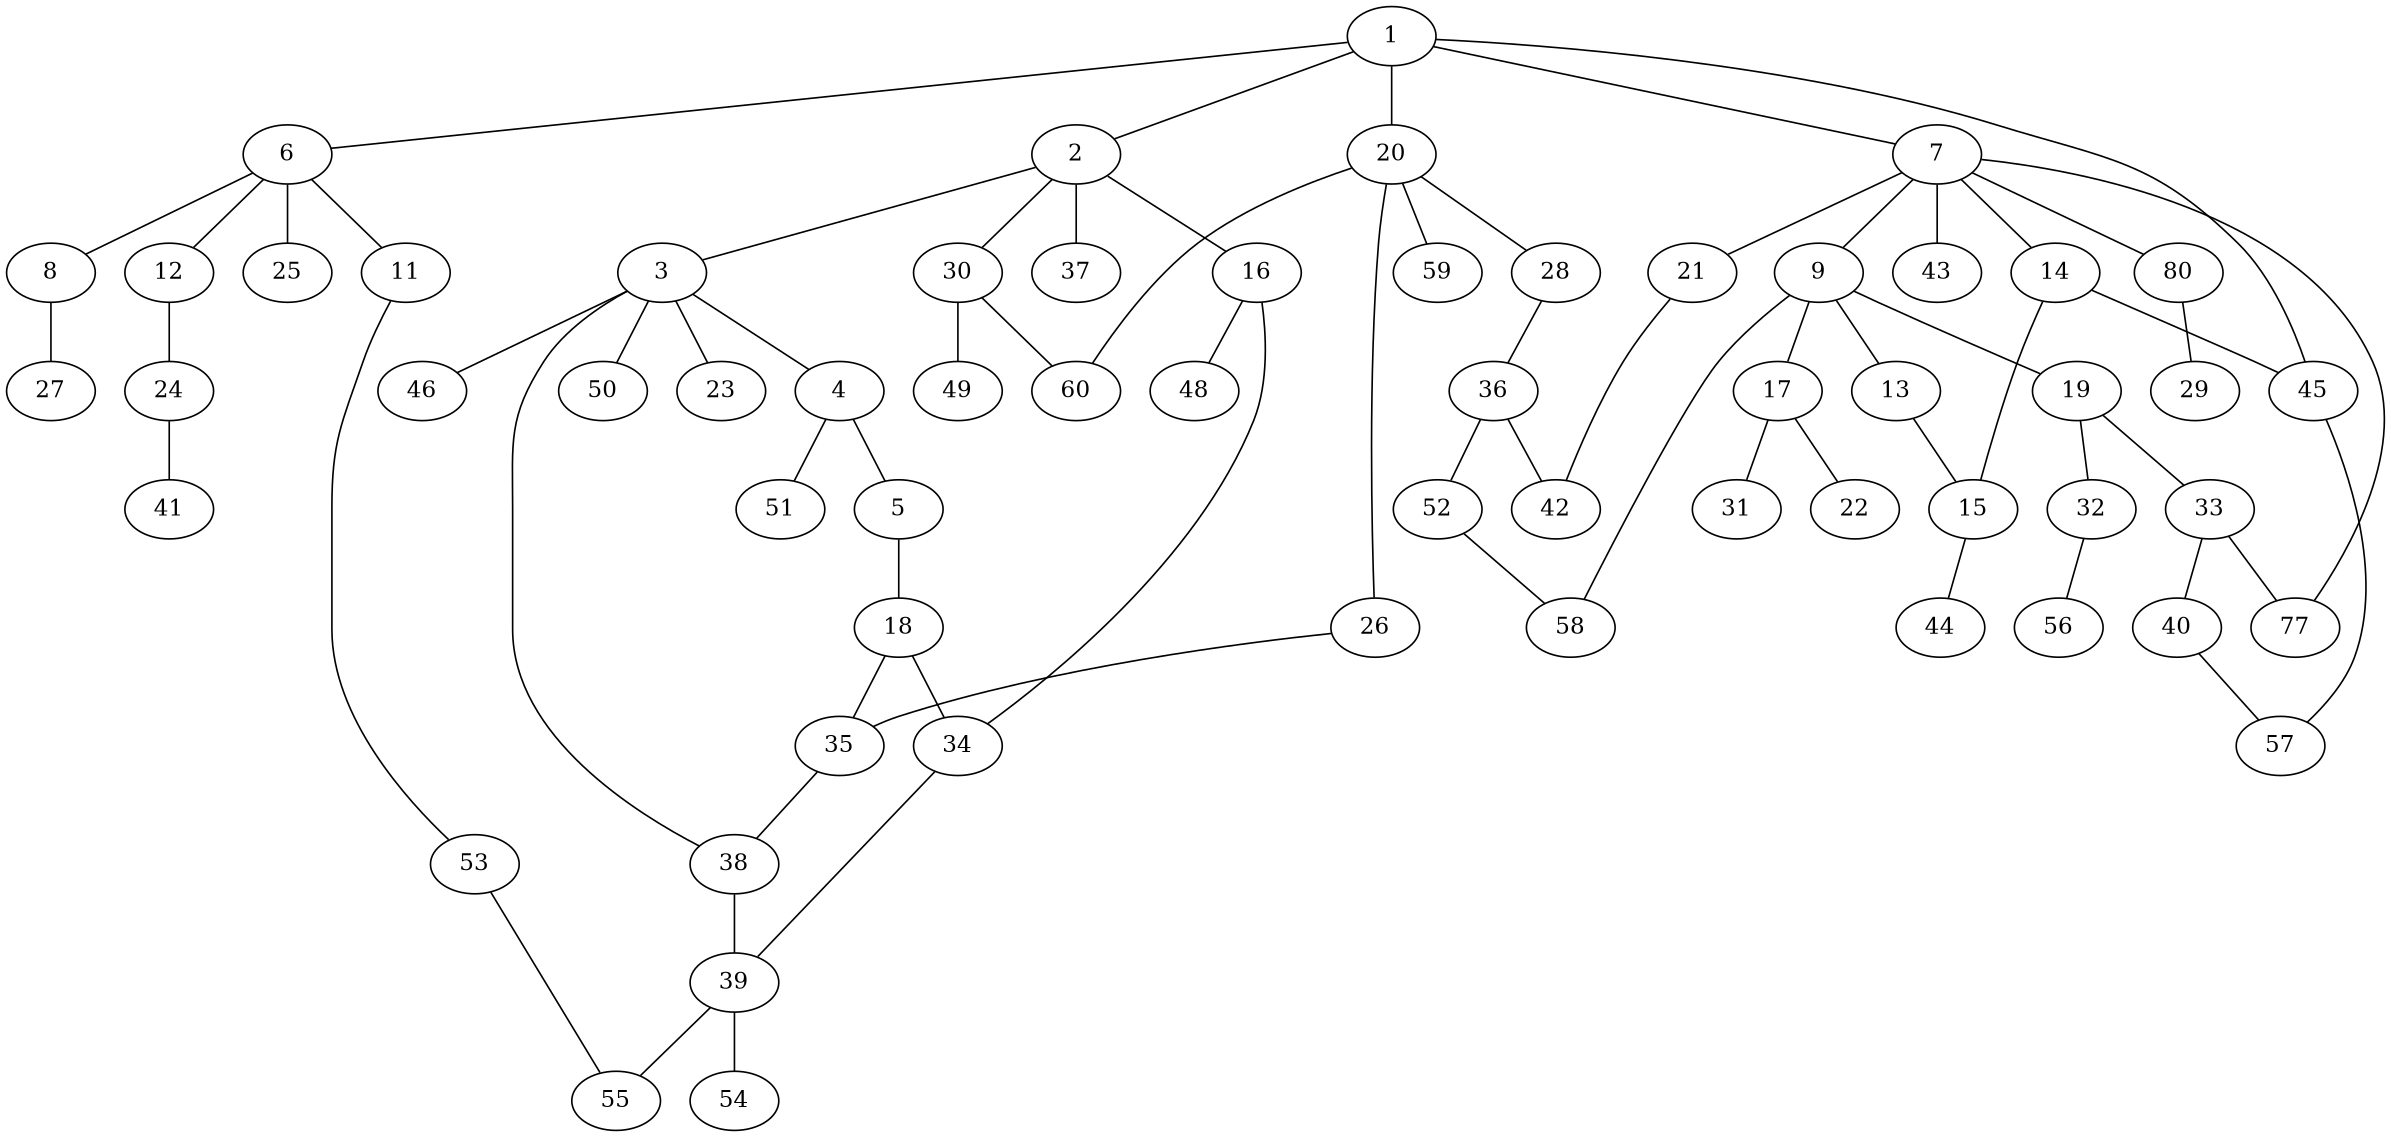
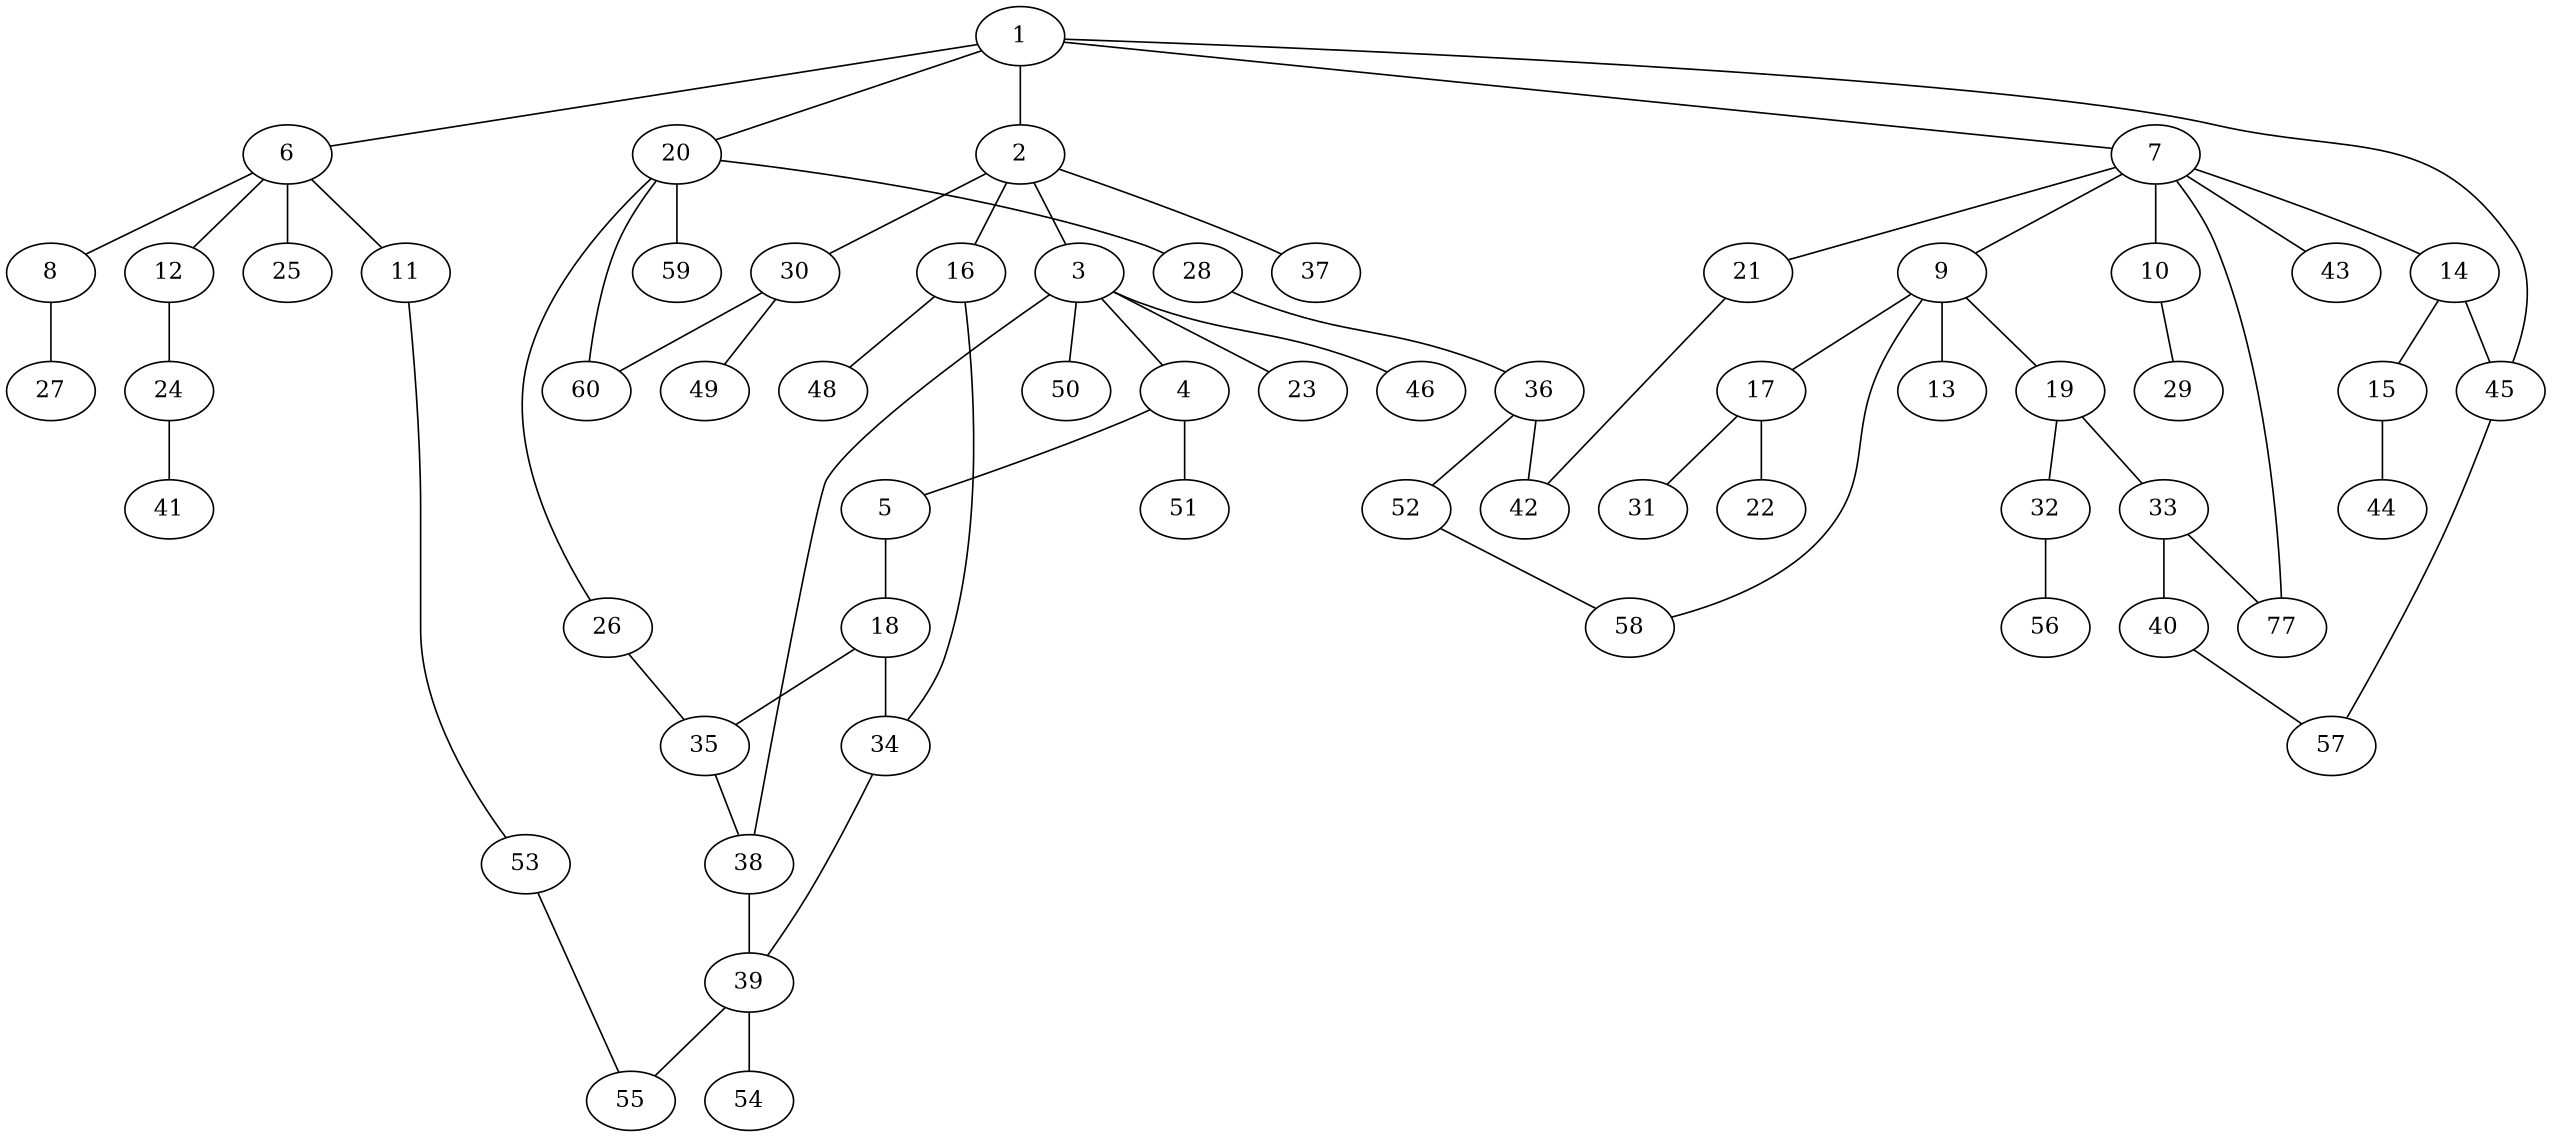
node "80": label "80" -> "10"
edge "13" -- "15": removed
